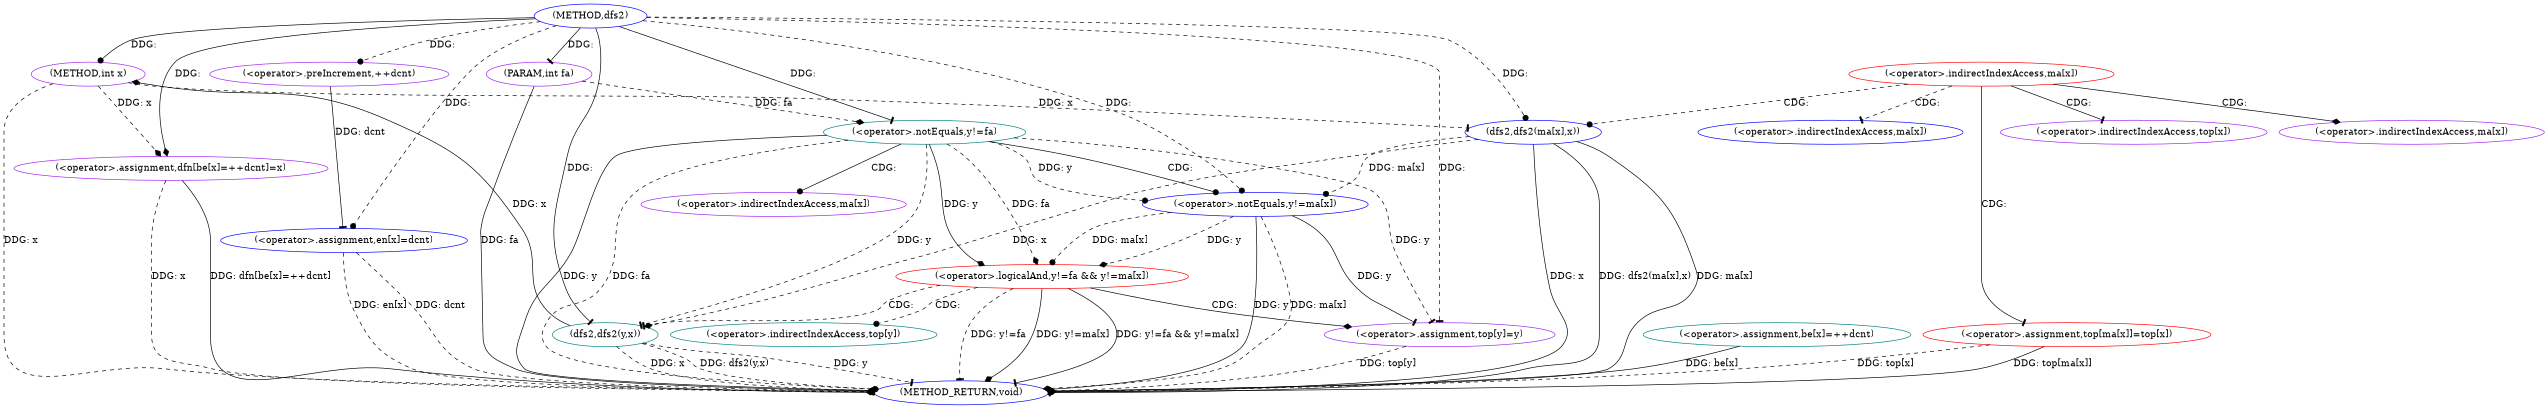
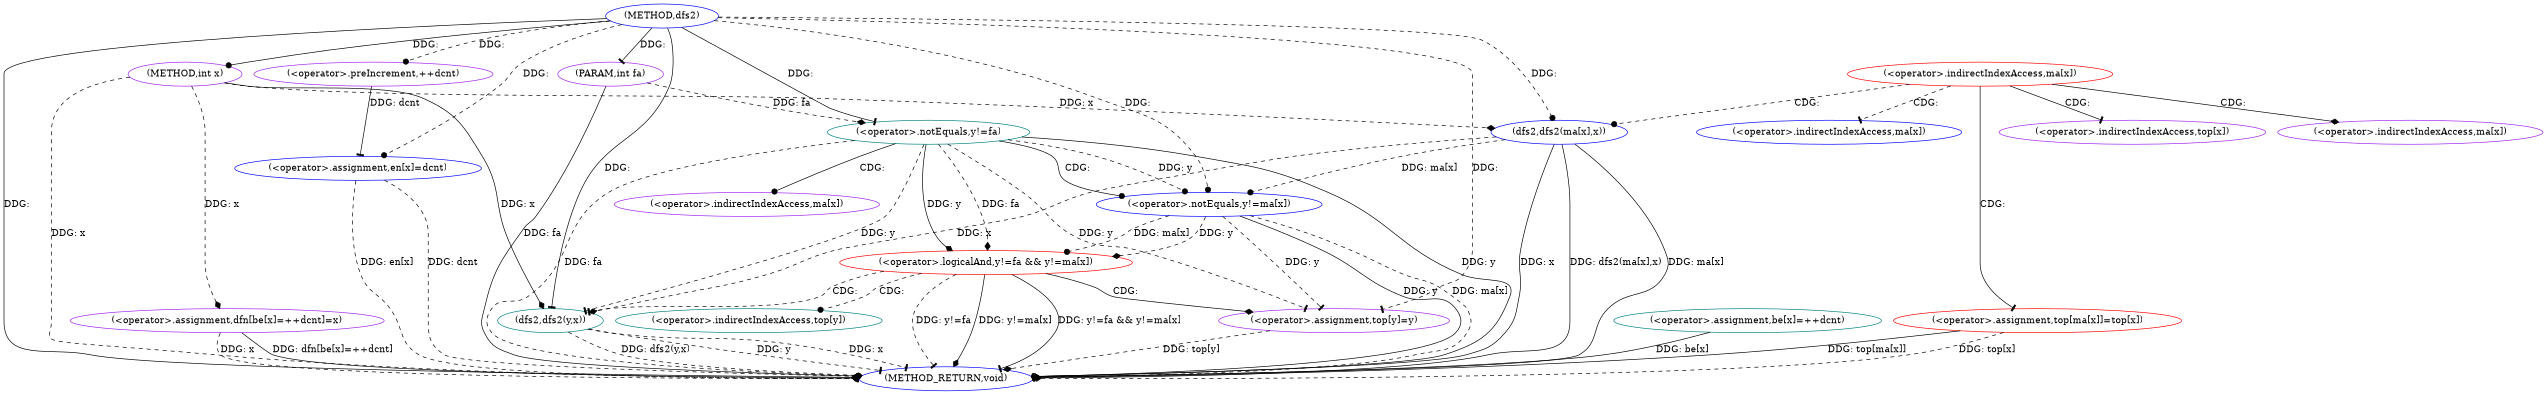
edge "(METHOD,dfs2)" -> "(<operator>.assignment,dfn[be[x]=++dcnt]=x)": now "(METHOD,dfs2)" -> "(METHOD_RETURN,void)"
edge "(METHOD,int x)" -> "(dfs2,dfs2(ma[x],x))": arrowhead tee -> diamond
edge "(dfs2,dfs2(y,x))" -> "(METHOD,int x)": reversed
edge "(<operator>.notEquals,y!=ma[x])" -> "(<operator>.assignment,top[y]=y)": style solid -> dashed
